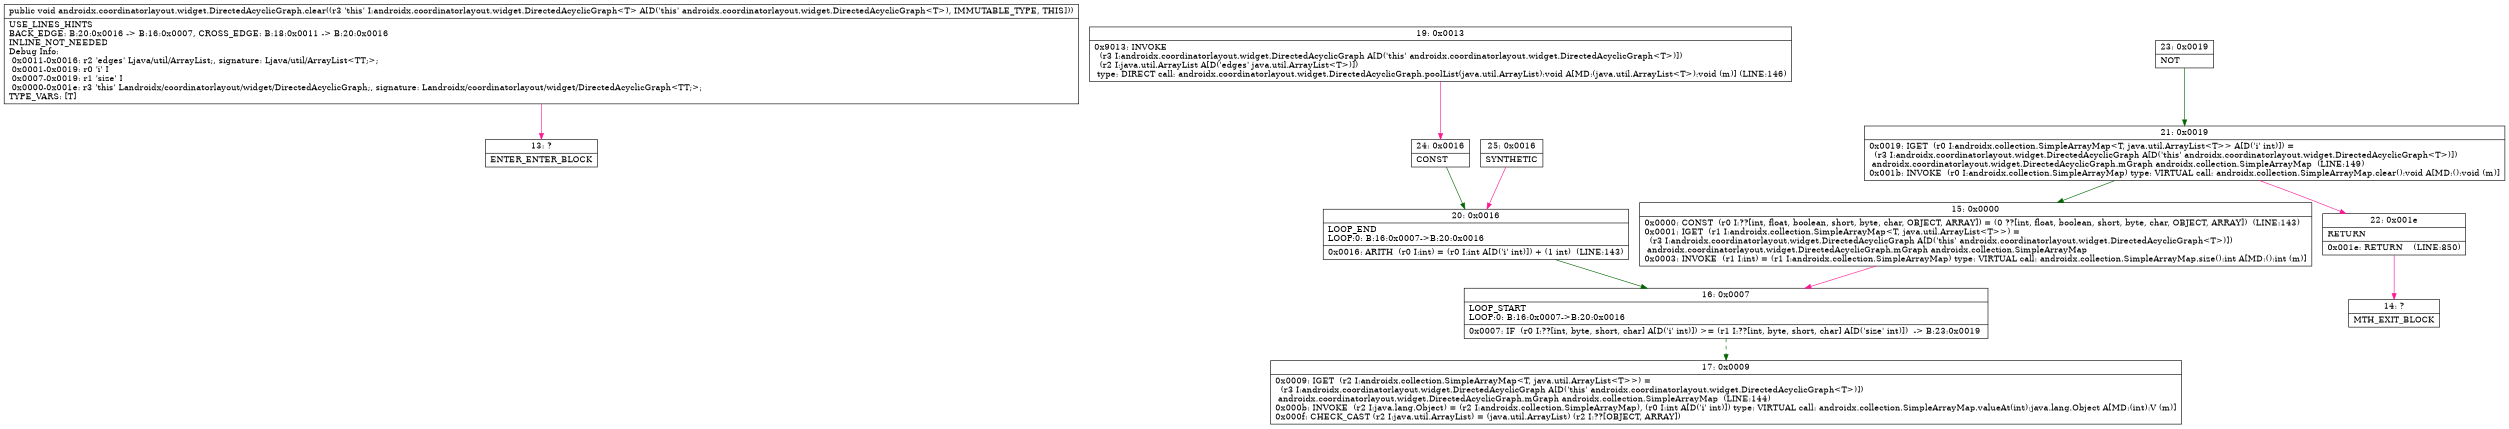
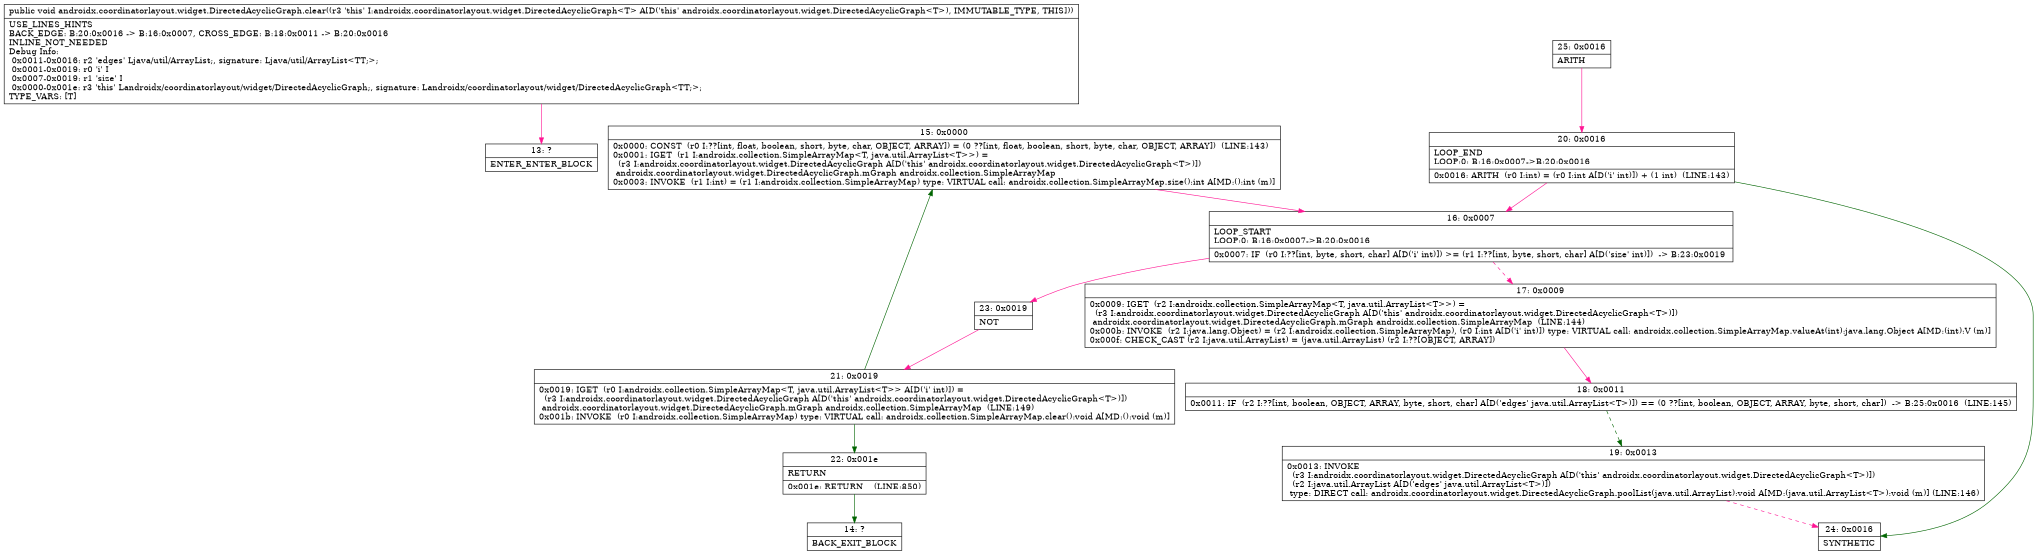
node "19: 0x0013": text "0x9013: INVOKE" -> "0x0013: INVOKE"
edge "23: 0x0019" -> "21: 0x0019": color darkgreen -> deeppink
edge "19: 0x0013" -> "24: 0x0016": style solid -> dashed
node "24: 0x0016": text "CONST" -> "SYNTHETIC"
node "25: 0x0016": text "SYNTHETIC" -> "ARITH"
edge "24: 0x0016" -> "20: 0x0016": reversed
edge "21: 0x0019" -> "22: 0x001e": color deeppink -> darkgreen
edge "20: 0x0016" -> "16: 0x0007": color darkgreen -> deeppink
edge "16: 0x0007" -> "23: 0x0019": added
edge "22: 0x001e" -> "14: ?": color deeppink -> darkgreen
node "14: ?": text "MTH_EXIT_BLOCK" -> "BACK_EXIT_BLOCK"
edge "16: 0x0007" -> "17: 0x0009": color darkgreen -> deeppink
node "18: 0x0011": added
